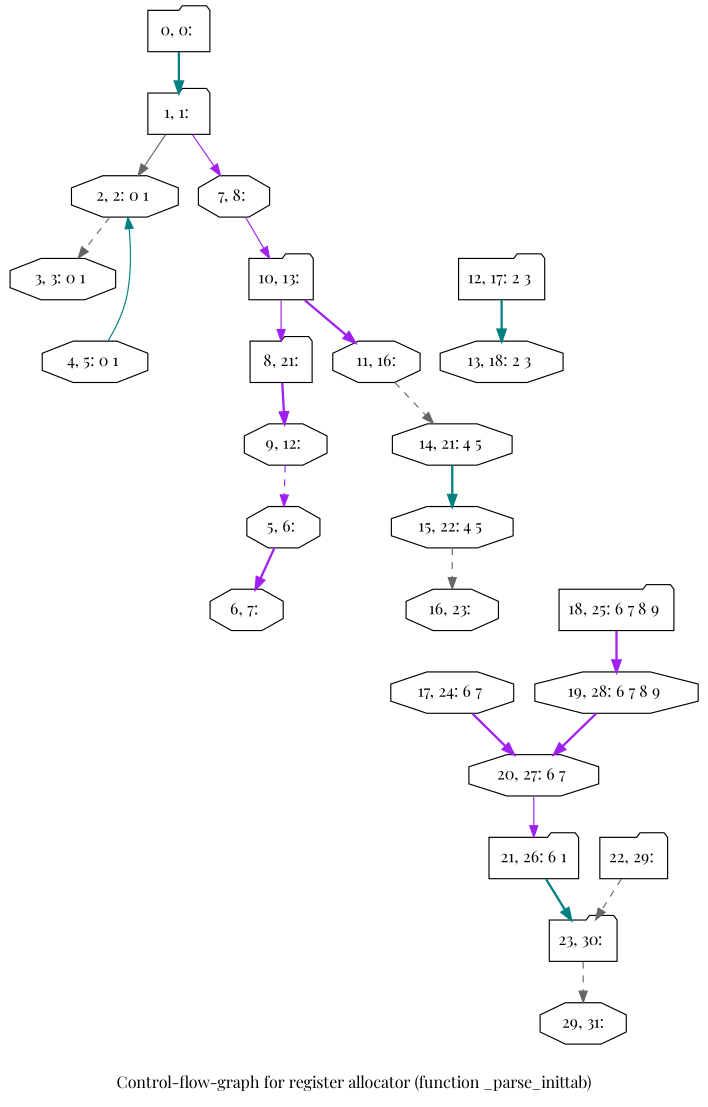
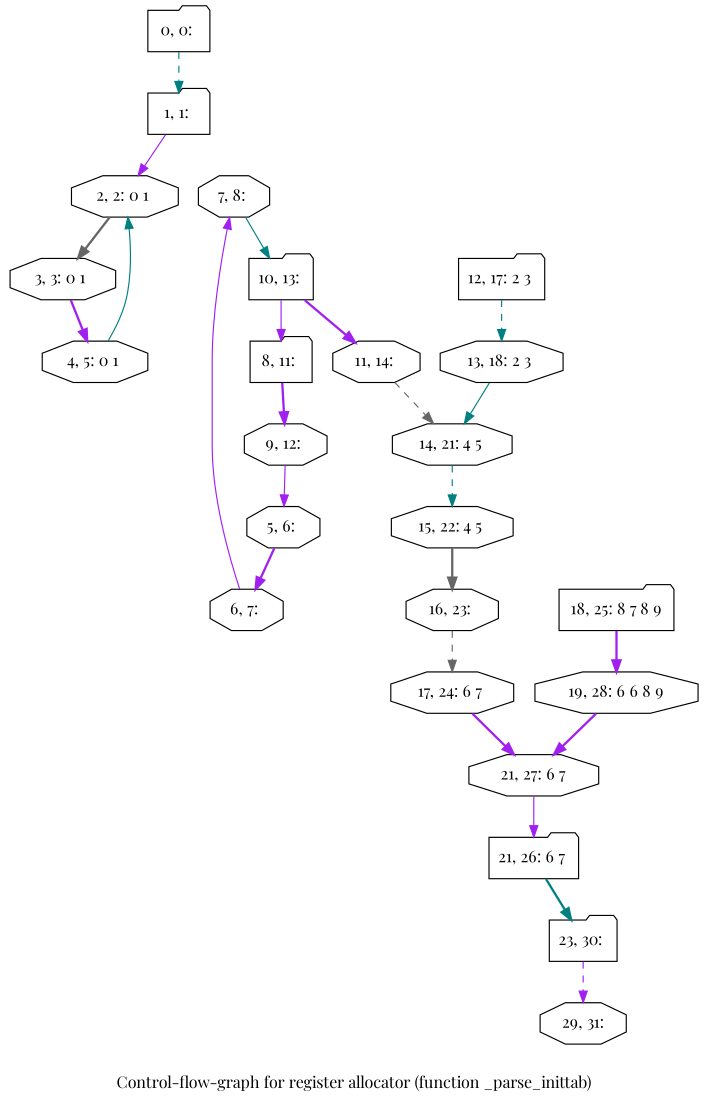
edge "0, 0:" -> "1, 1:": style bold -> dashed
edge "1, 1:" -> "2, 2: 0 1": color gray40 -> purple
edge "1, 1:" -> "7, 8:": now "6, 7:" -> "7, 8:"
edge "2, 2: 0 1" -> "3, 3: 0 1": style dashed -> bold
edge "7, 8:" -> "10, 13:": color purple -> teal
edge "3, 3: 0 1" -> "4, 5: 0 1": added
edge "12, 17: 2 3" -> "13, 18: 2 3": style bold -> dashed
node "8, 21:": label "8, 21:" -> "8, 11:"
node "11, 16:": label "11, 16:" -> "11, 14:"
edge "13, 18: 2 3" -> "14, 21: 4 5": added
edge "9, 12:" -> "5, 6:": style dashed -> solid
edge "14, 21: 4 5" -> "15, 22: 4 5": style bold -> dashed
edge "15, 22: 4 5" -> "16, 23:": style dashed -> bold
node "18, 25: 6 7 8 9": label "18, 25: 6 7 8 9" -> "18, 25: 8 7 8 9"
edge "16, 23:" -> "17, 24: 6 7": added
node "19, 28: 6 7 8 9": label "19, 28: 6 7 8 9" -> "19, 28: 6 6 8 9"
node "20, 27: 6 7": label "20, 27: 6 7" -> "21, 27: 6 7"
node "21, 26: 6 1": label "21, 26: 6 1" -> "21, 26: 6 7"
node "22, 29:": removed
edge "23, 30:" -> "29, 31:": color gray40 -> purple
